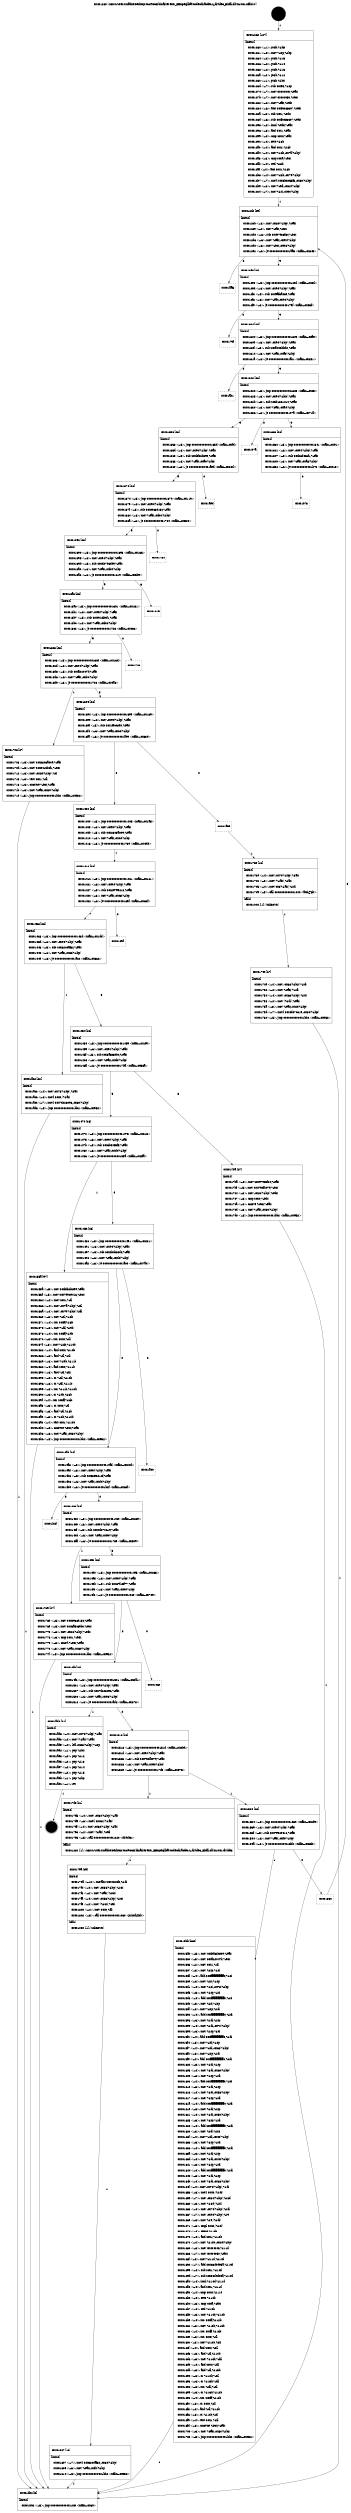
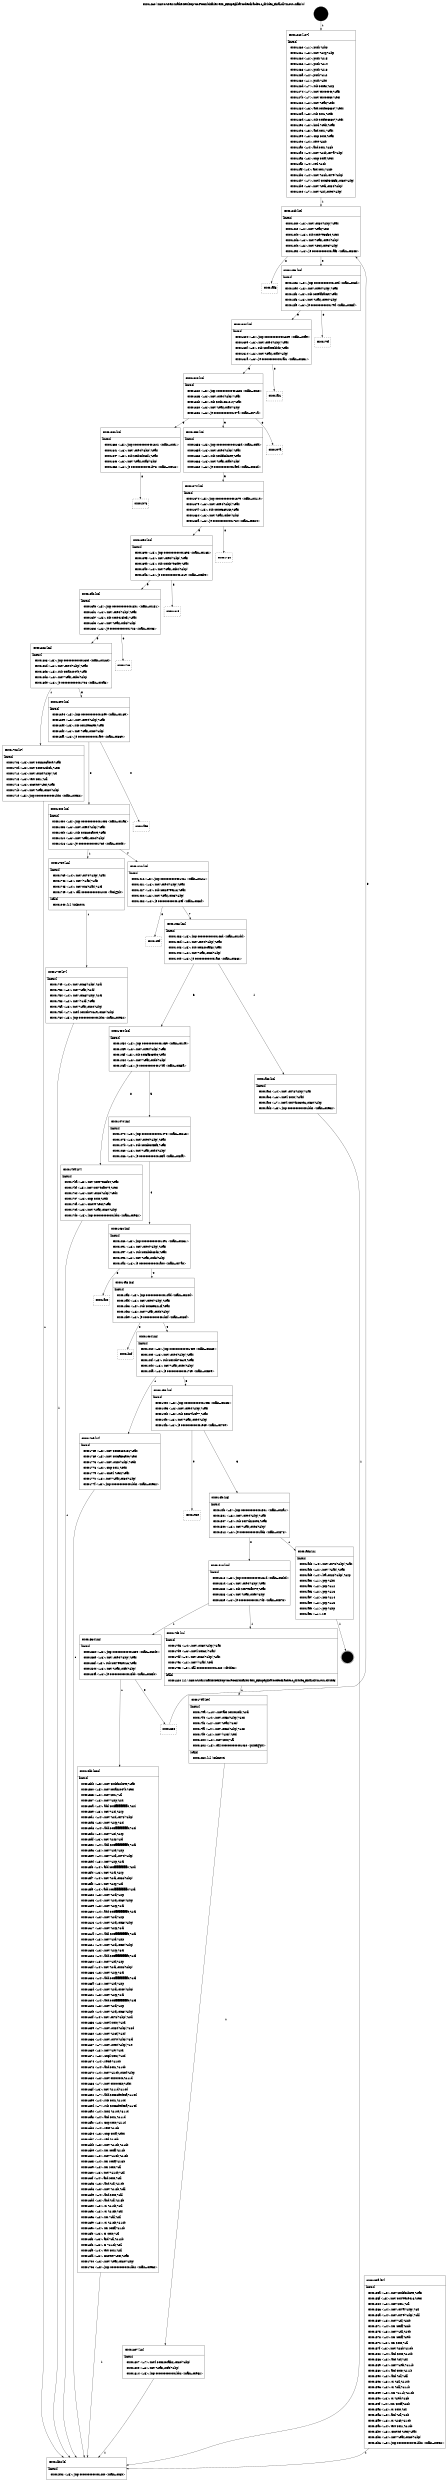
node "0x401aed": removed
edge "0x401a99" -> "0x40173e [16]": now "0x401400 [28]" -> "0x40173e [16]"
edge "0x401470 [28]" -> "0x40155a [97]": removed, label "1"
